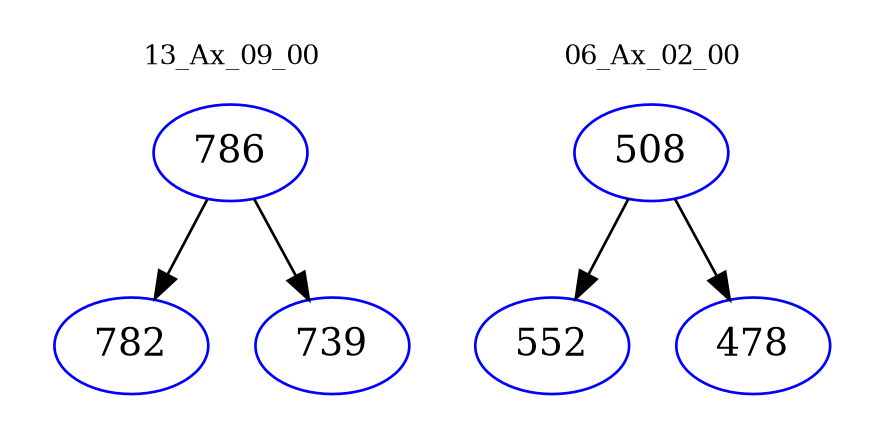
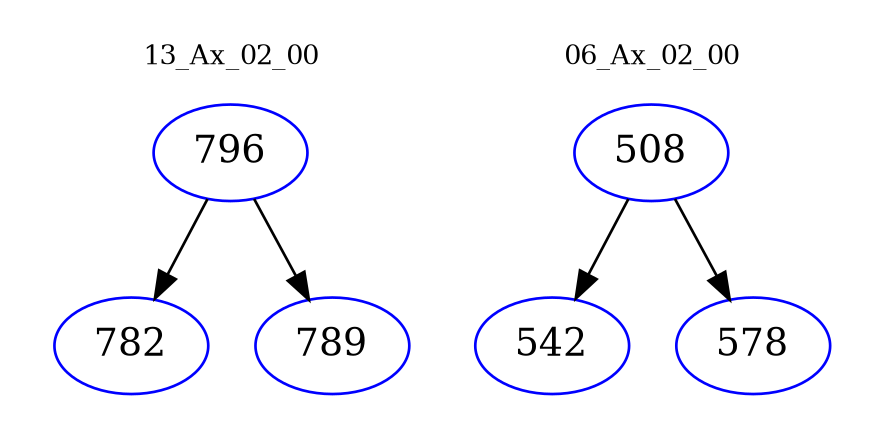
cluster "13_Ax_09_00": label "13_Ax_09_00" -> "13_Ax_02_00"
node "786": label "786" -> "796"
node "739": label "739" -> "789"
node "552": label "552" -> "542"
node "478": label "478" -> "578"
